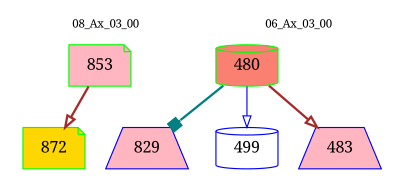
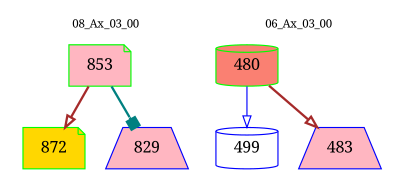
edge "480" -> "829": now "853" -> "829"
